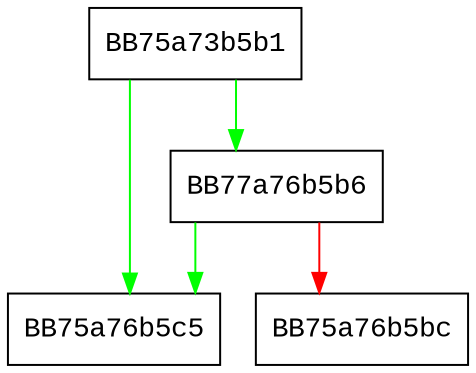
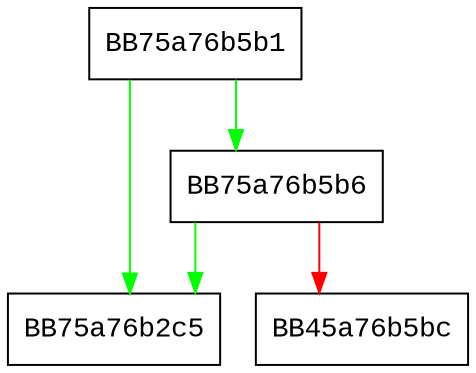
node "BB75a73b5b1": label "BB75a73b5b1" -> "BB75a76b5b1"
node "BB77a76b5b6": label "BB77a76b5b6" -> "BB75a76b5b6"
node "BB75a76b5c5": label "BB75a76b5c5" -> "BB75a76b2c5"
node "BB75a76b5bc": label "BB75a76b5bc" -> "BB45a76b5bc"
